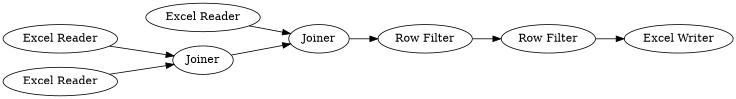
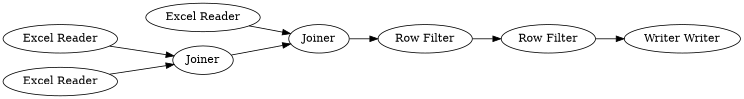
node "Excel Writer": label "Excel Writer" -> "Writer Writer"
